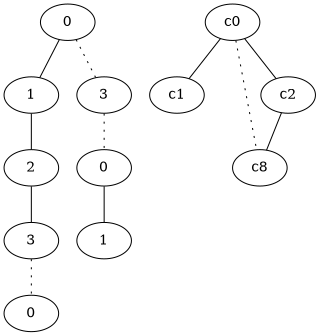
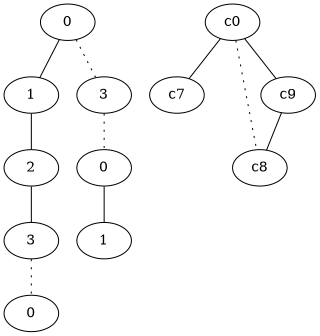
node "c1": label "c1" -> "c7"
node "c2": label "c2" -> "c9"
